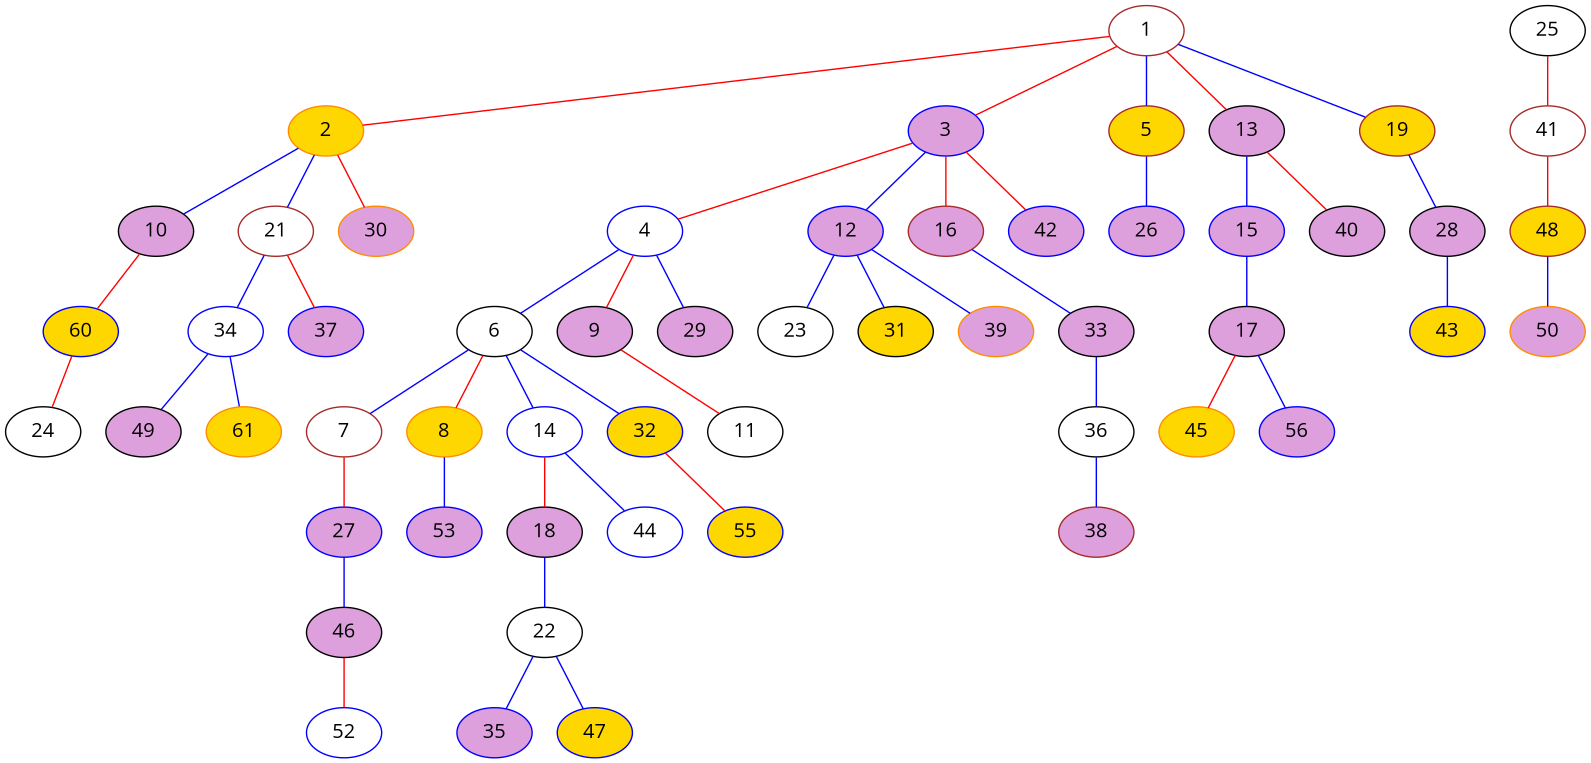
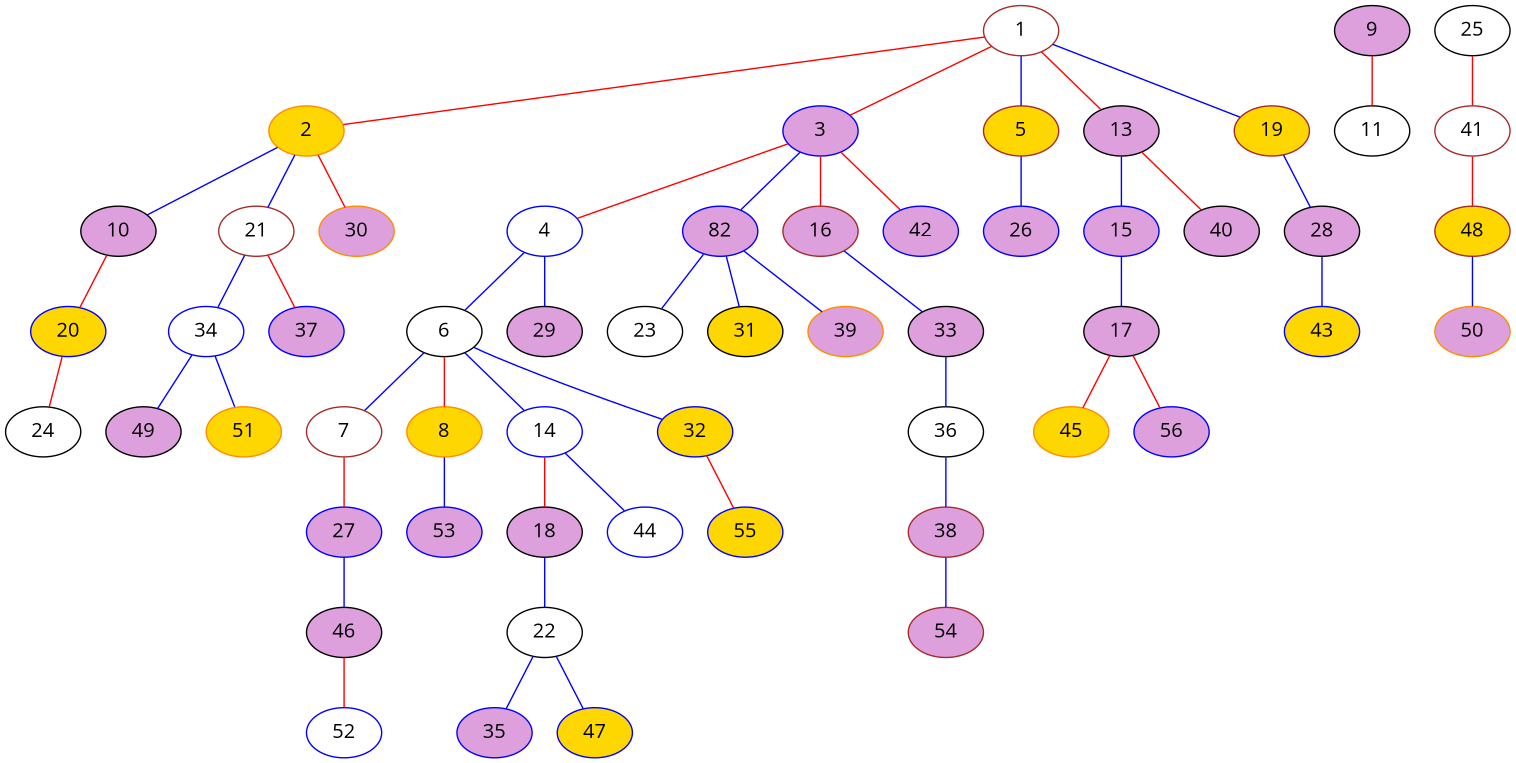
node "12": label "12" -> "82"
edge "4" -- "9": removed
node "60": label "60" -> "20"
edge "17" -- "56": color blue -> red
node "61": label "61" -> "51"
node "54": added
